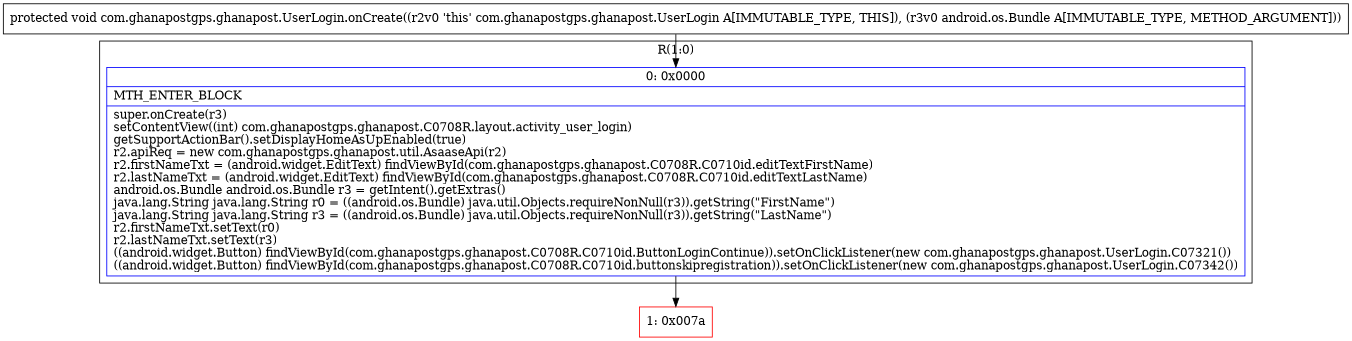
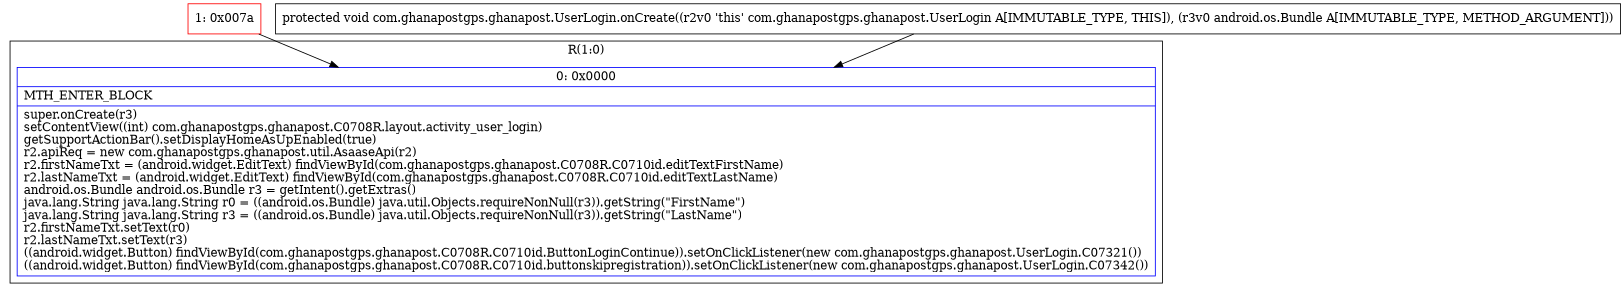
edge "0: 0x0000" -> "1: 0x007a": reversed
